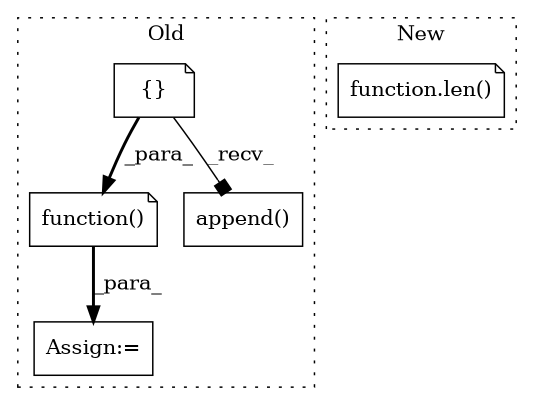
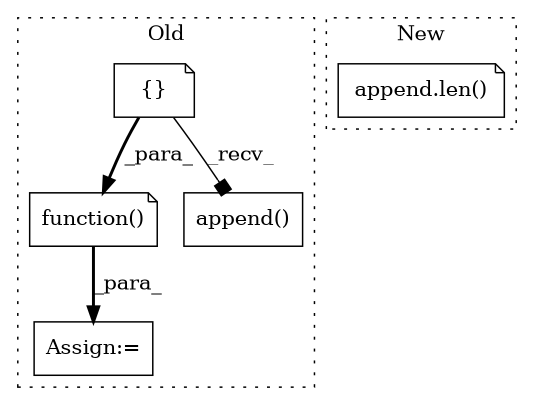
node "function.len()": label "function.len()" -> "append.len()"
